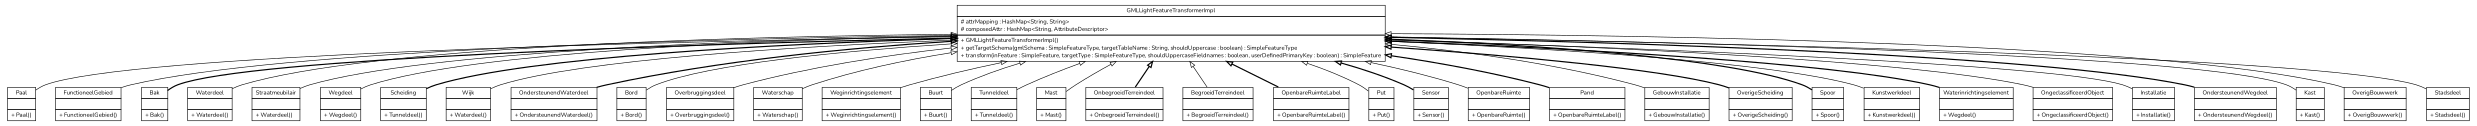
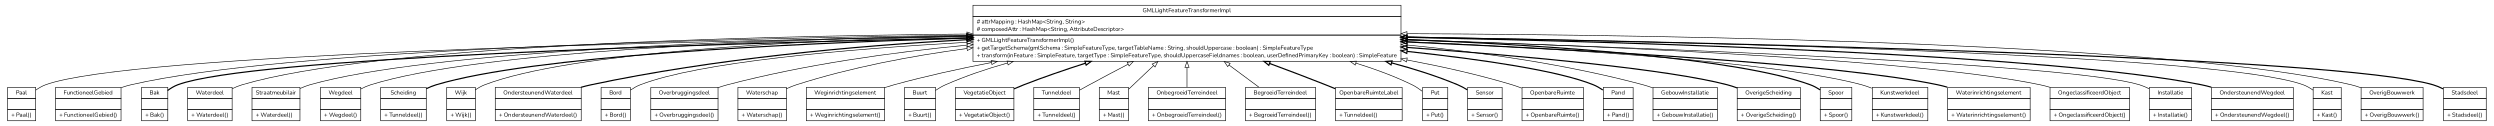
edge "Stadsdeel" -> "GMLLightFeatureTransformerImpl": style solid -> bold
edge "OnbegroeidTerreindeel" -> "GMLLightFeatureTransformerImpl": style bold -> solid
node "VegetatieObject": added
node "Wijk": text "+ Waterdeel()" -> "+ Wijk()"
node "OpenbareRuimteLabel": text "+ OpenbareRuimteLabel()" -> "+ Tunneldeel()"
node "Pand": text "+ OpenbareRuimteLabel()" -> "+ Pand()"
node "Waterinrichtingselement": text "+ Wegdeel()" -> "+ Waterinrichtingselement()"
